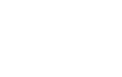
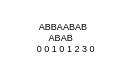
node "ABBAABAB ABAB 0 0 1 0 1 2 3 0": added
